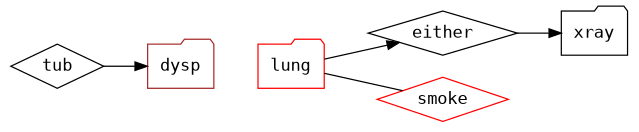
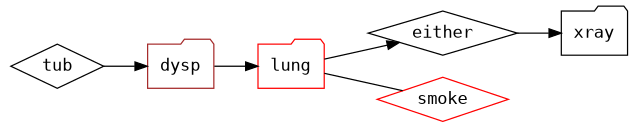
edge "dysp" -> "lung": added
